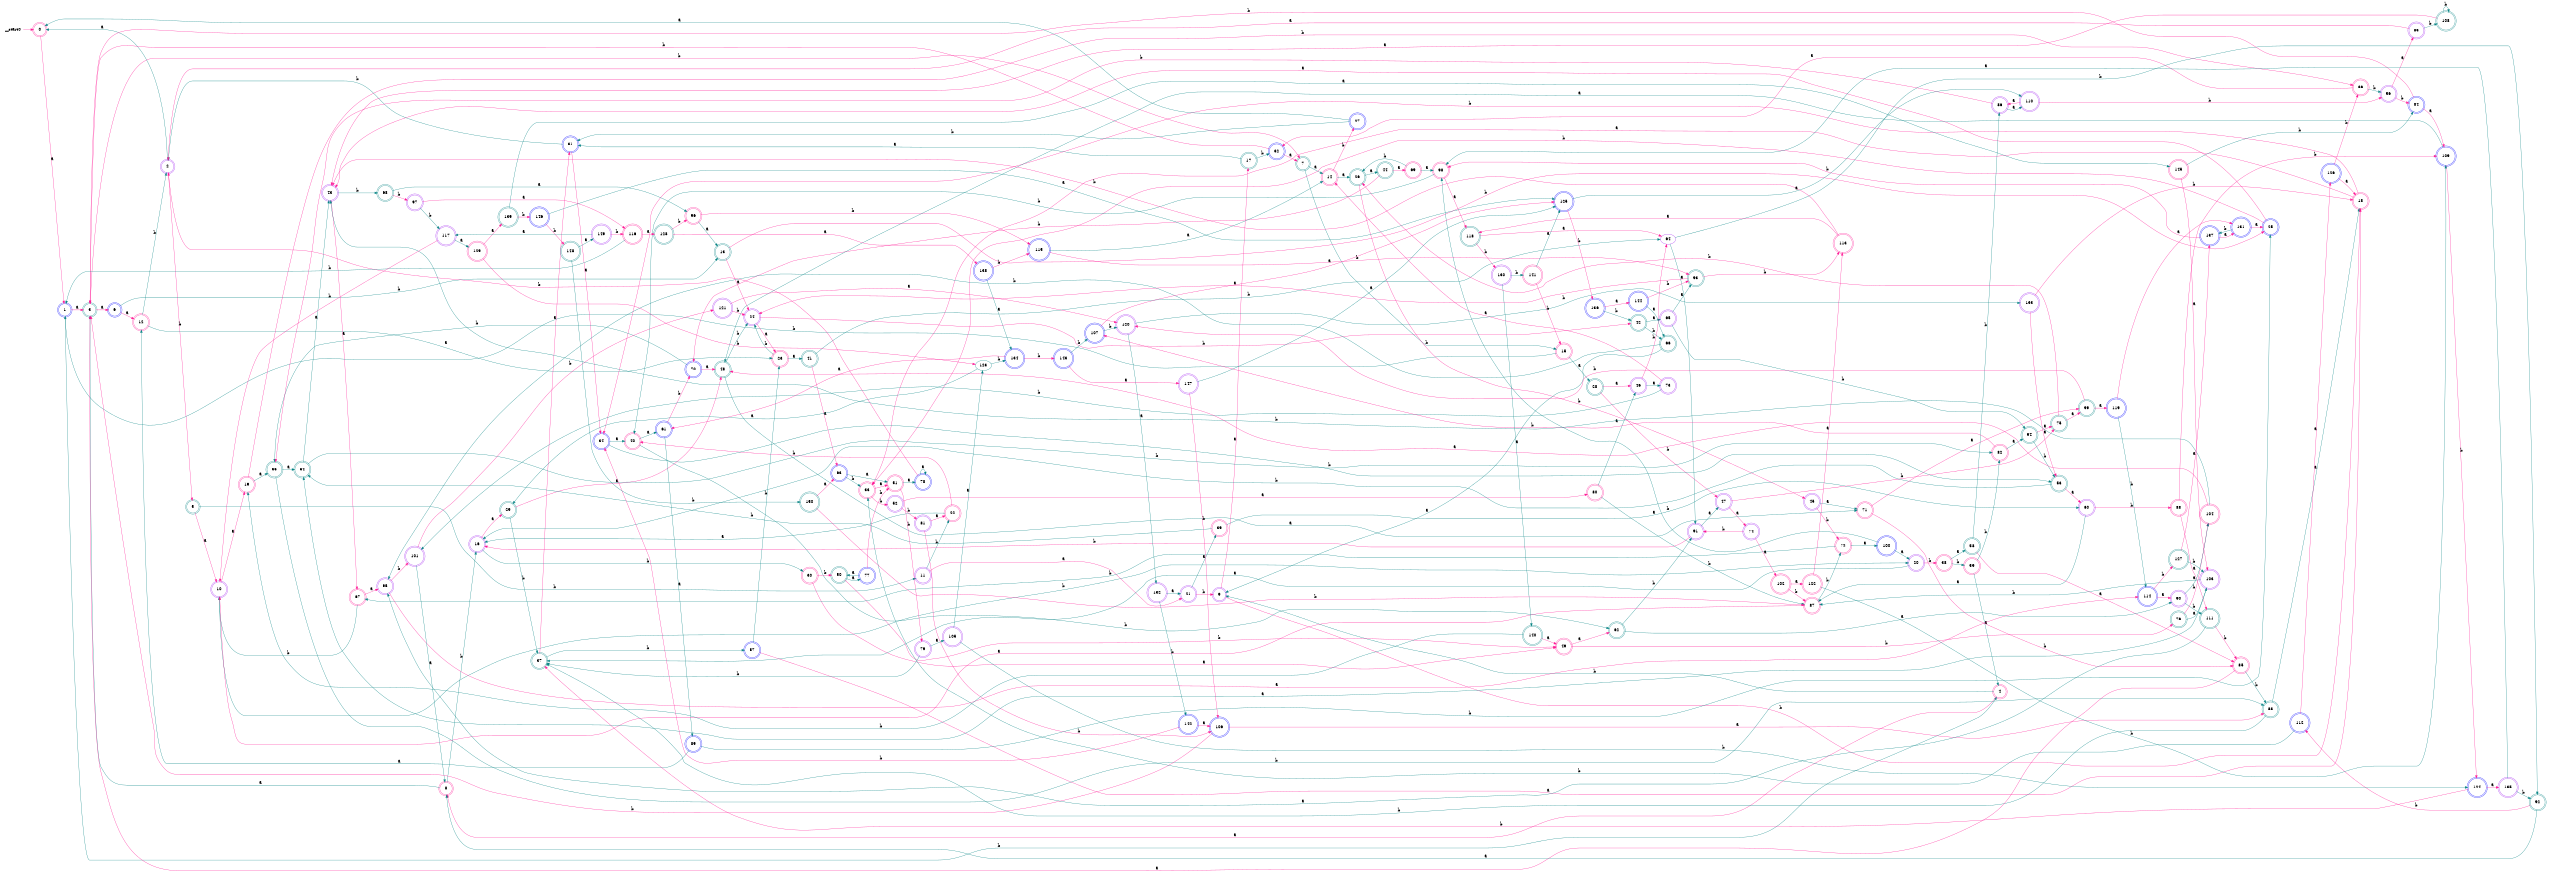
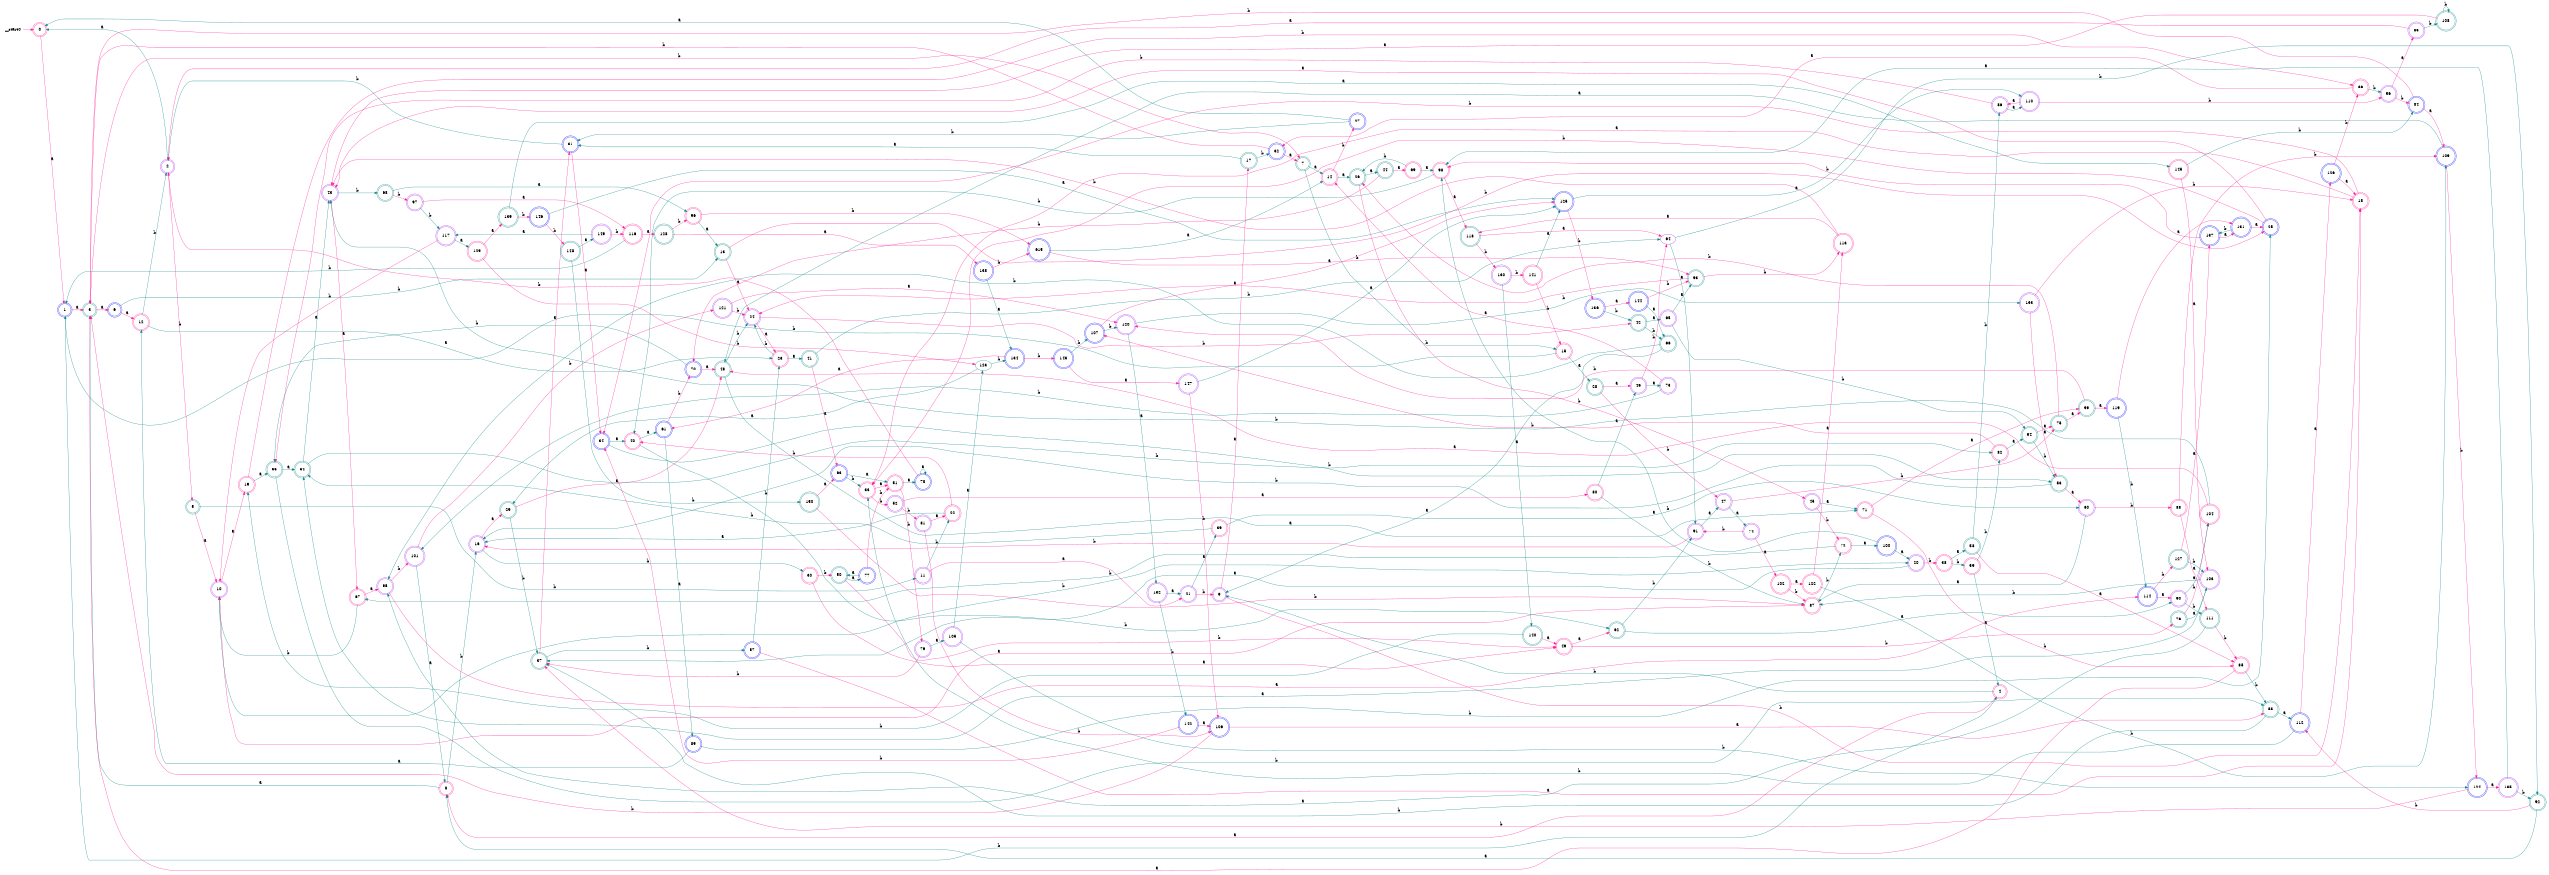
node "115": label "115" -> "615"
edge "130" -> "141": color teal -> deeppink
edge "55" -> "18": now "55" -> "112"
edge "47" -> "74": color deeppink -> teal
edge "79" -> "37": color teal -> deeppink
